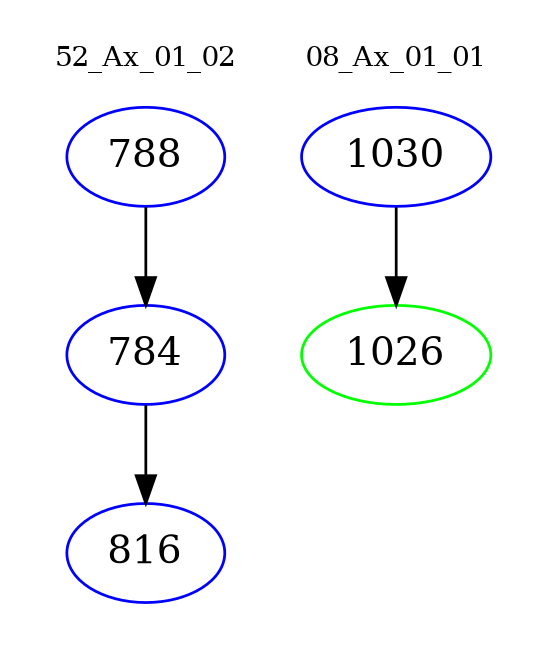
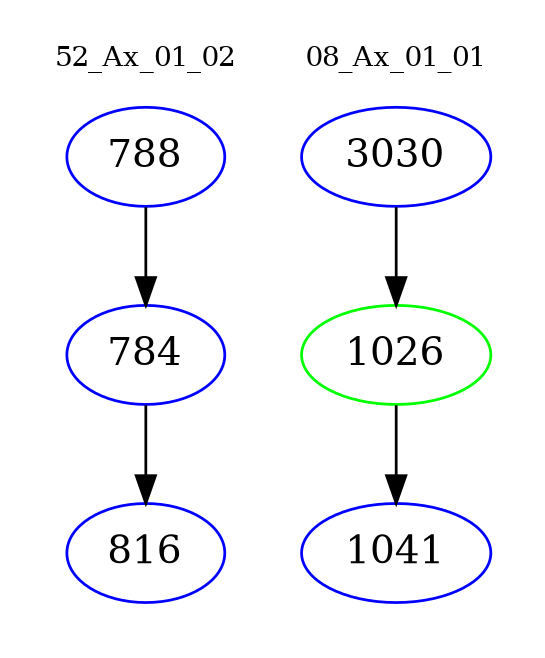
node "1030": label "1030" -> "3030"
node "1041": added
